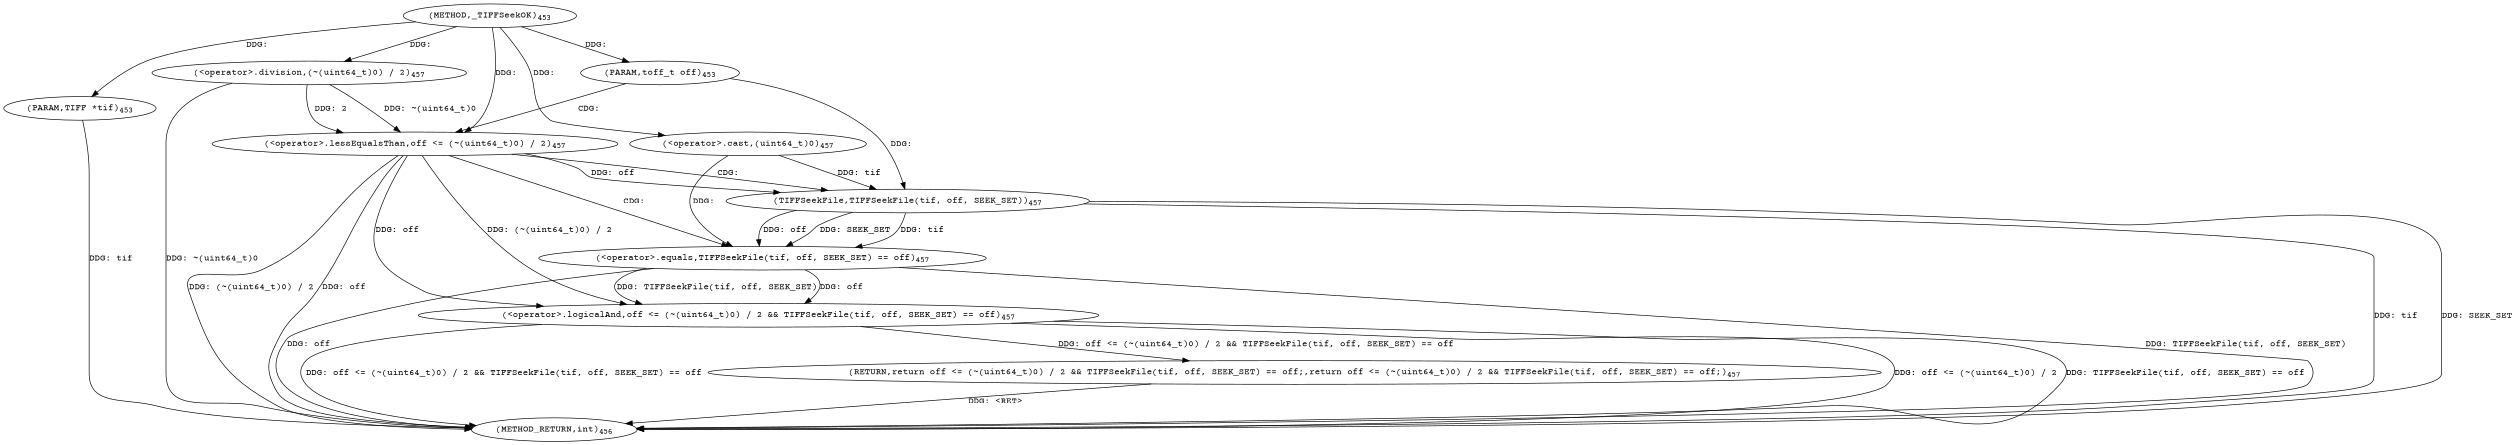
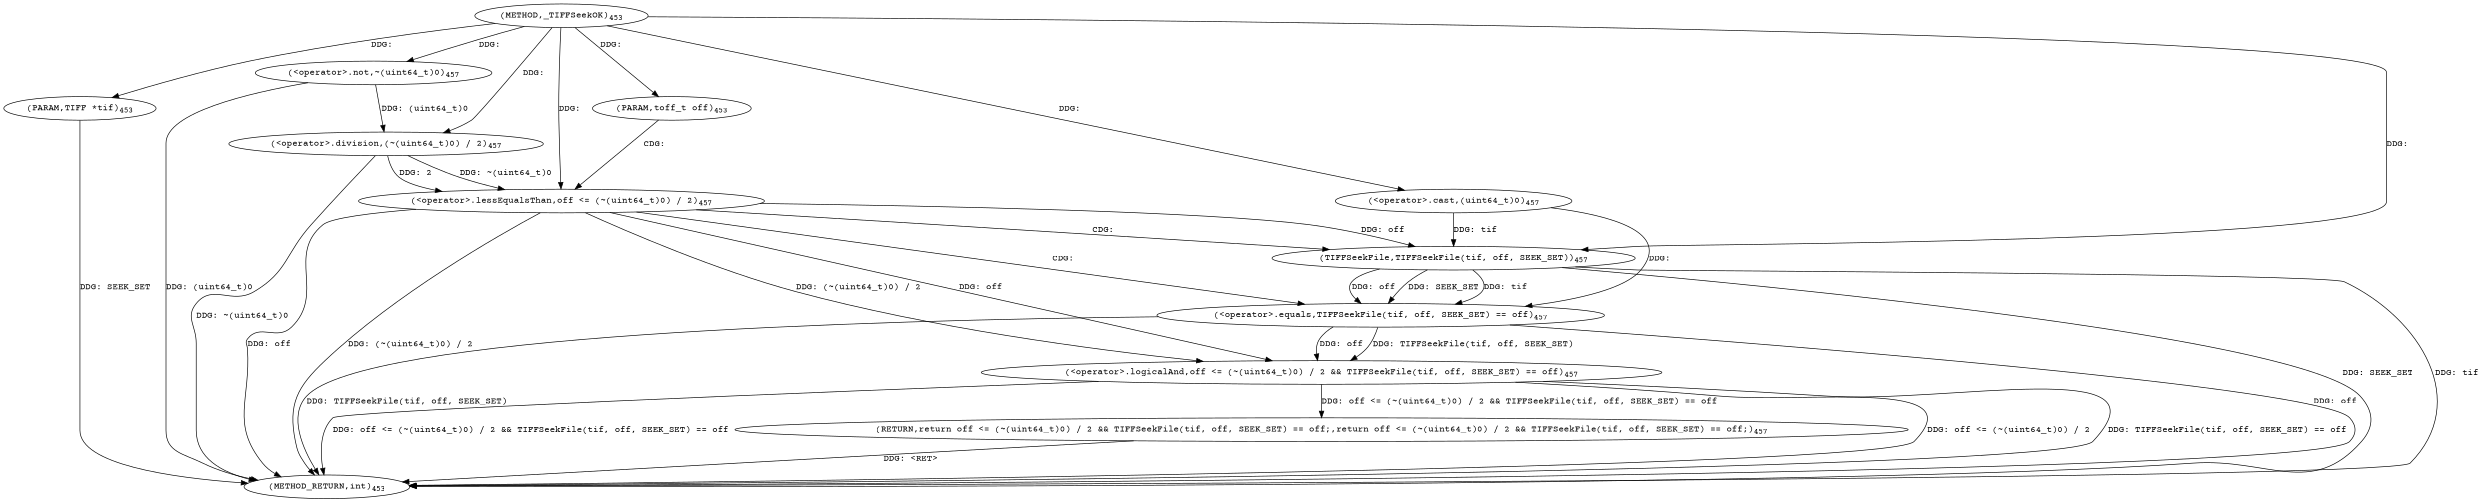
node "(<operator>.not,~(uint64_t)0)": added
edge "(PARAM,toff_t off)" -> "(TIFFSeekFile,TIFFSeekFile(tif, off, SEEK_SET))": now "(METHOD,_TIFFSeekOK)" -> "(TIFFSeekFile,TIFFSeekFile(tif, off, SEEK_SET))"
edge "(PARAM,TIFF *tif)" -> "(METHOD_RETURN,int)": label "DDG: tif" -> "DDG: SEEK_SET"
node "(METHOD_RETURN,int)": text "456" -> "453"
